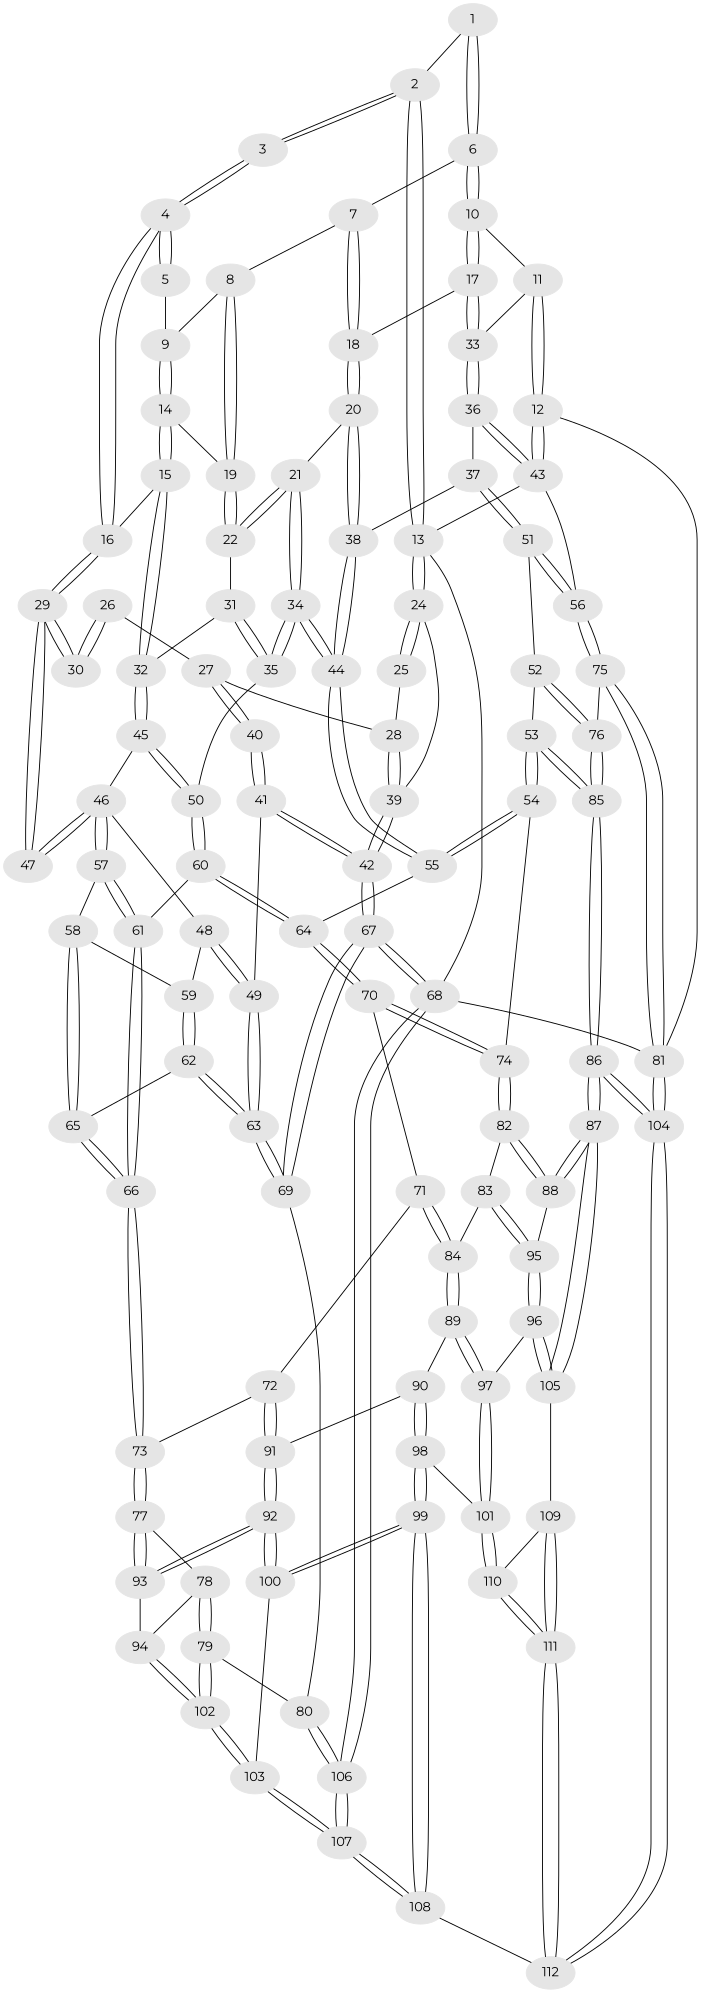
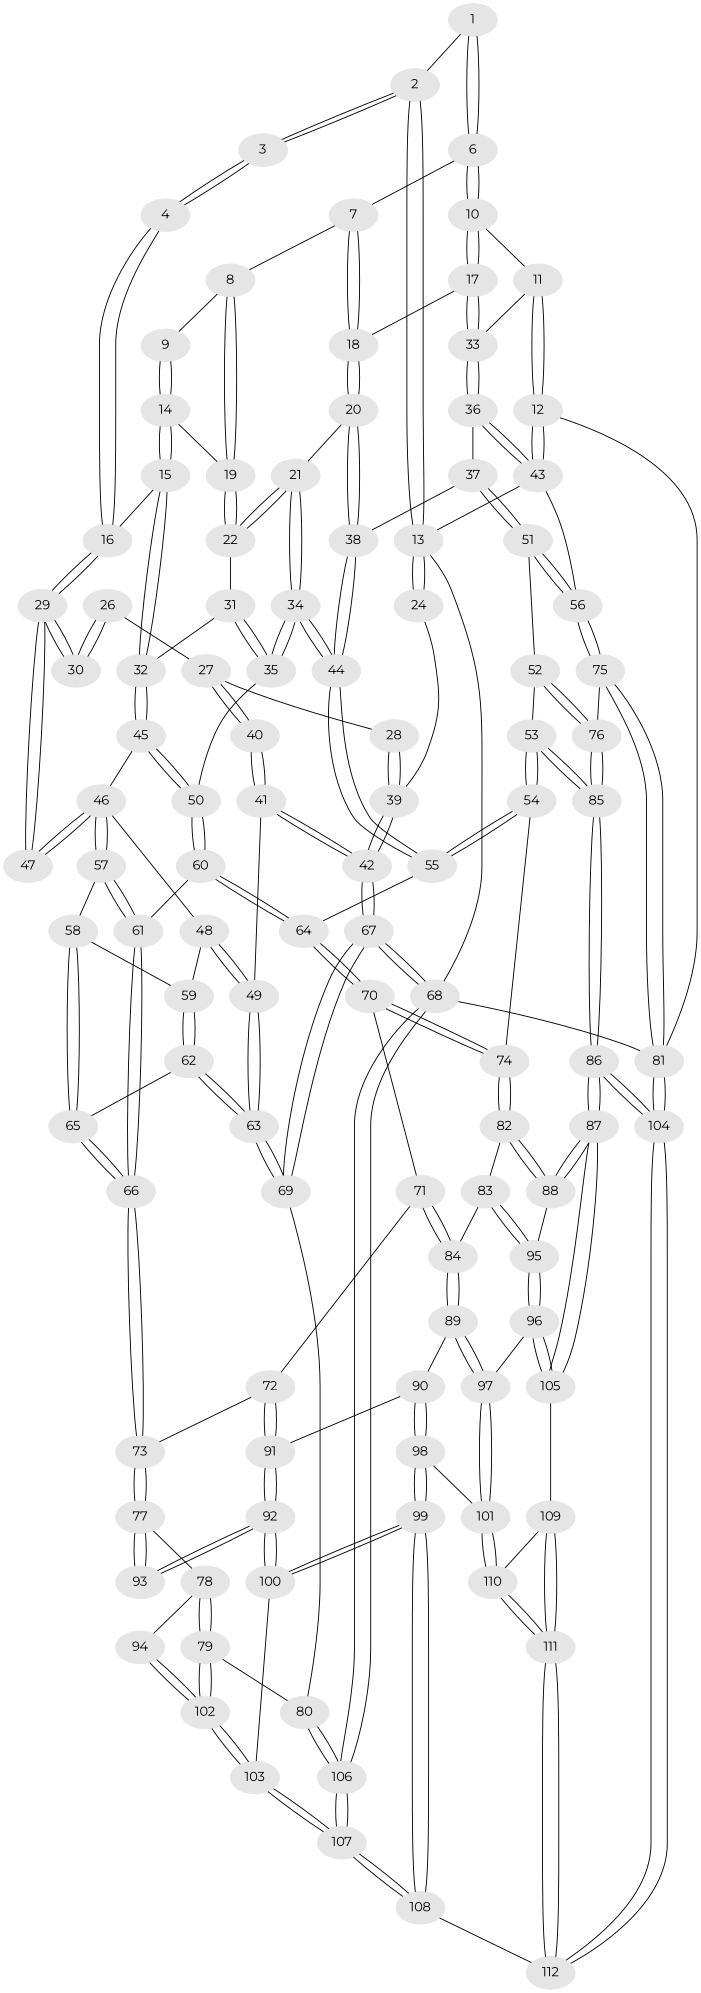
node "5": removed
node "25": removed
edge "93" -- "94": removed
